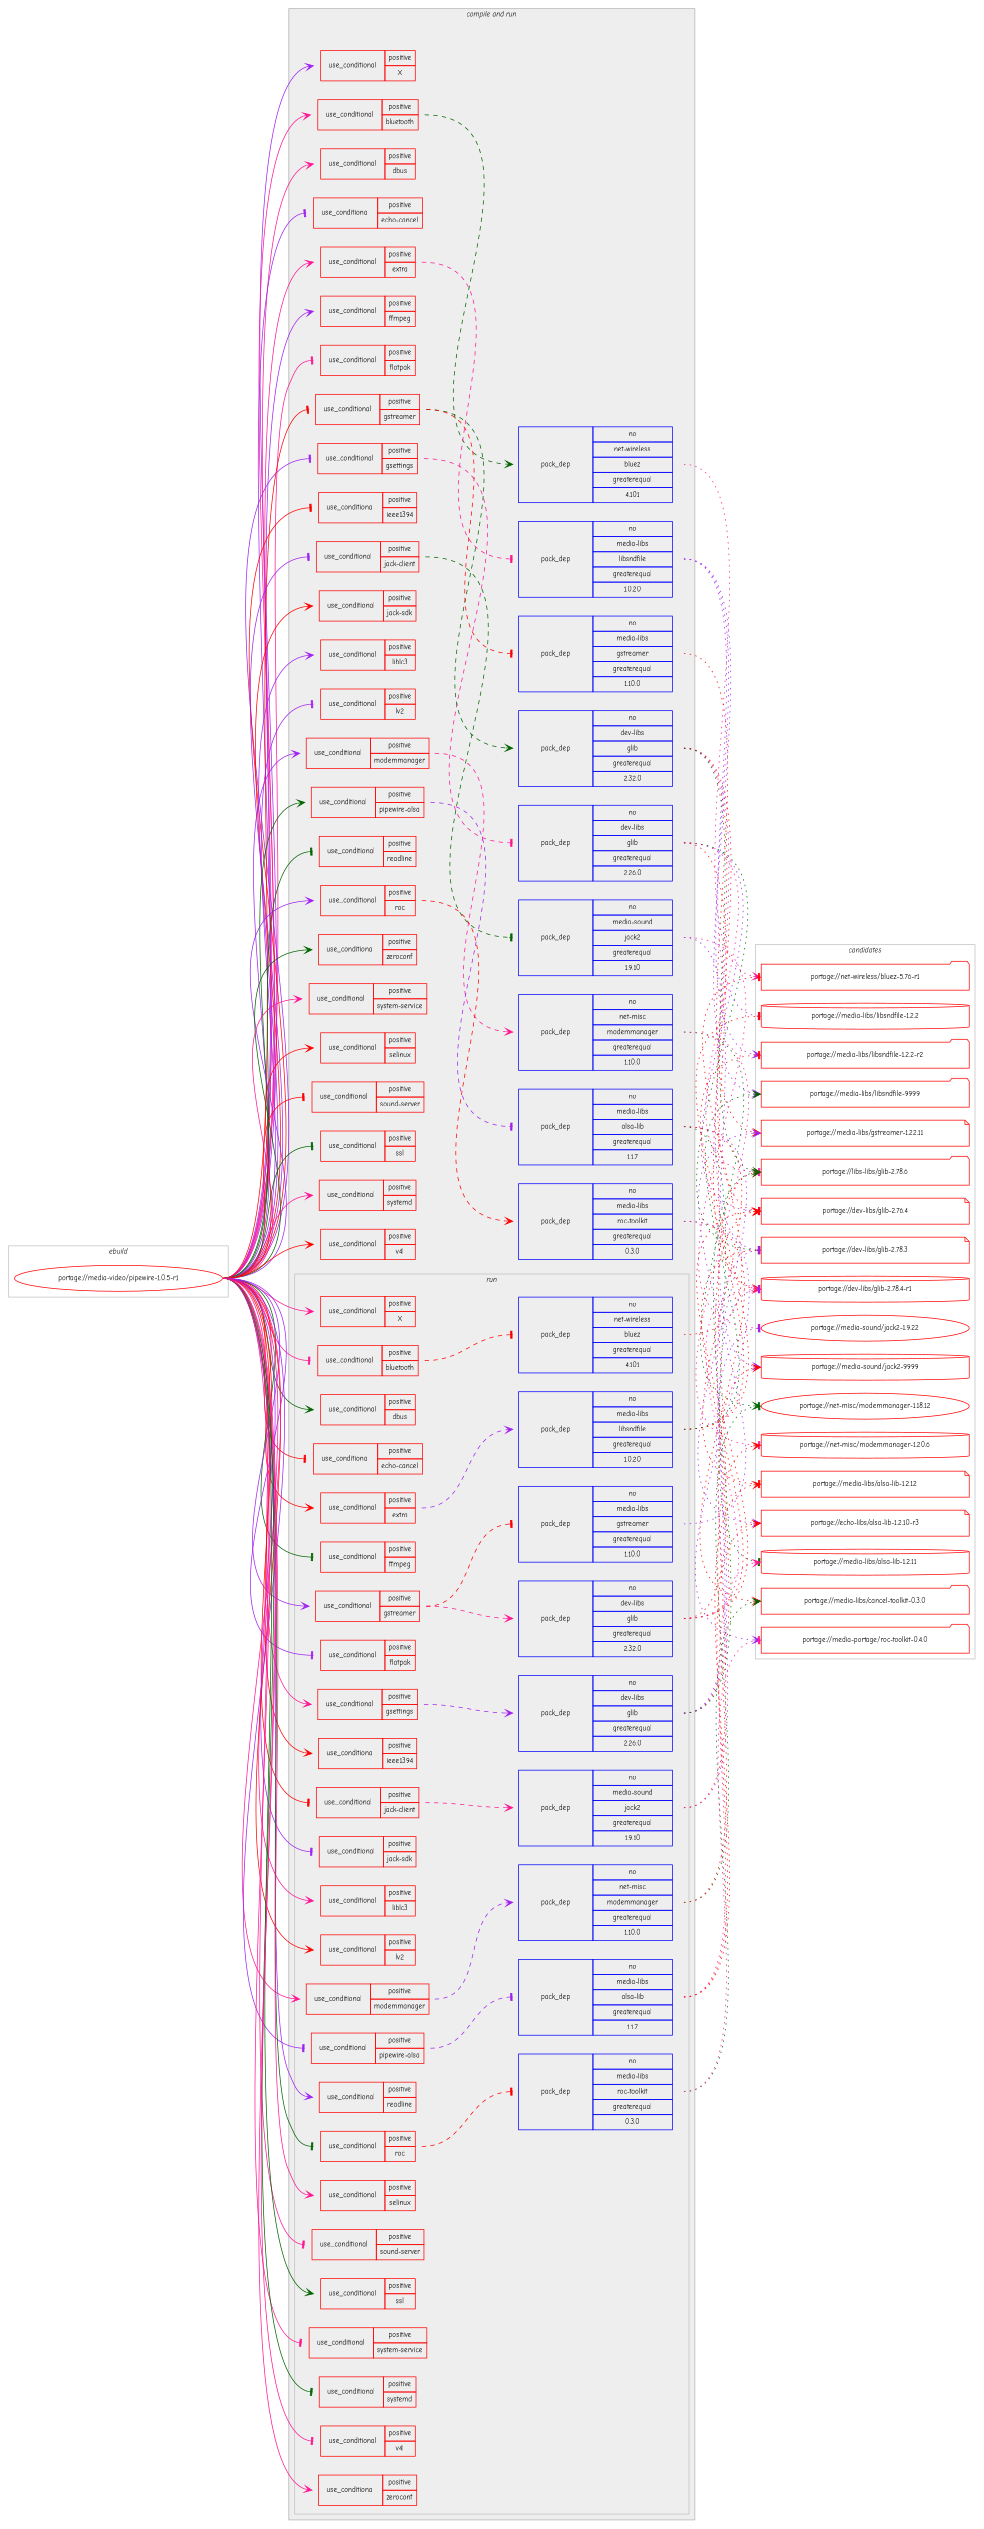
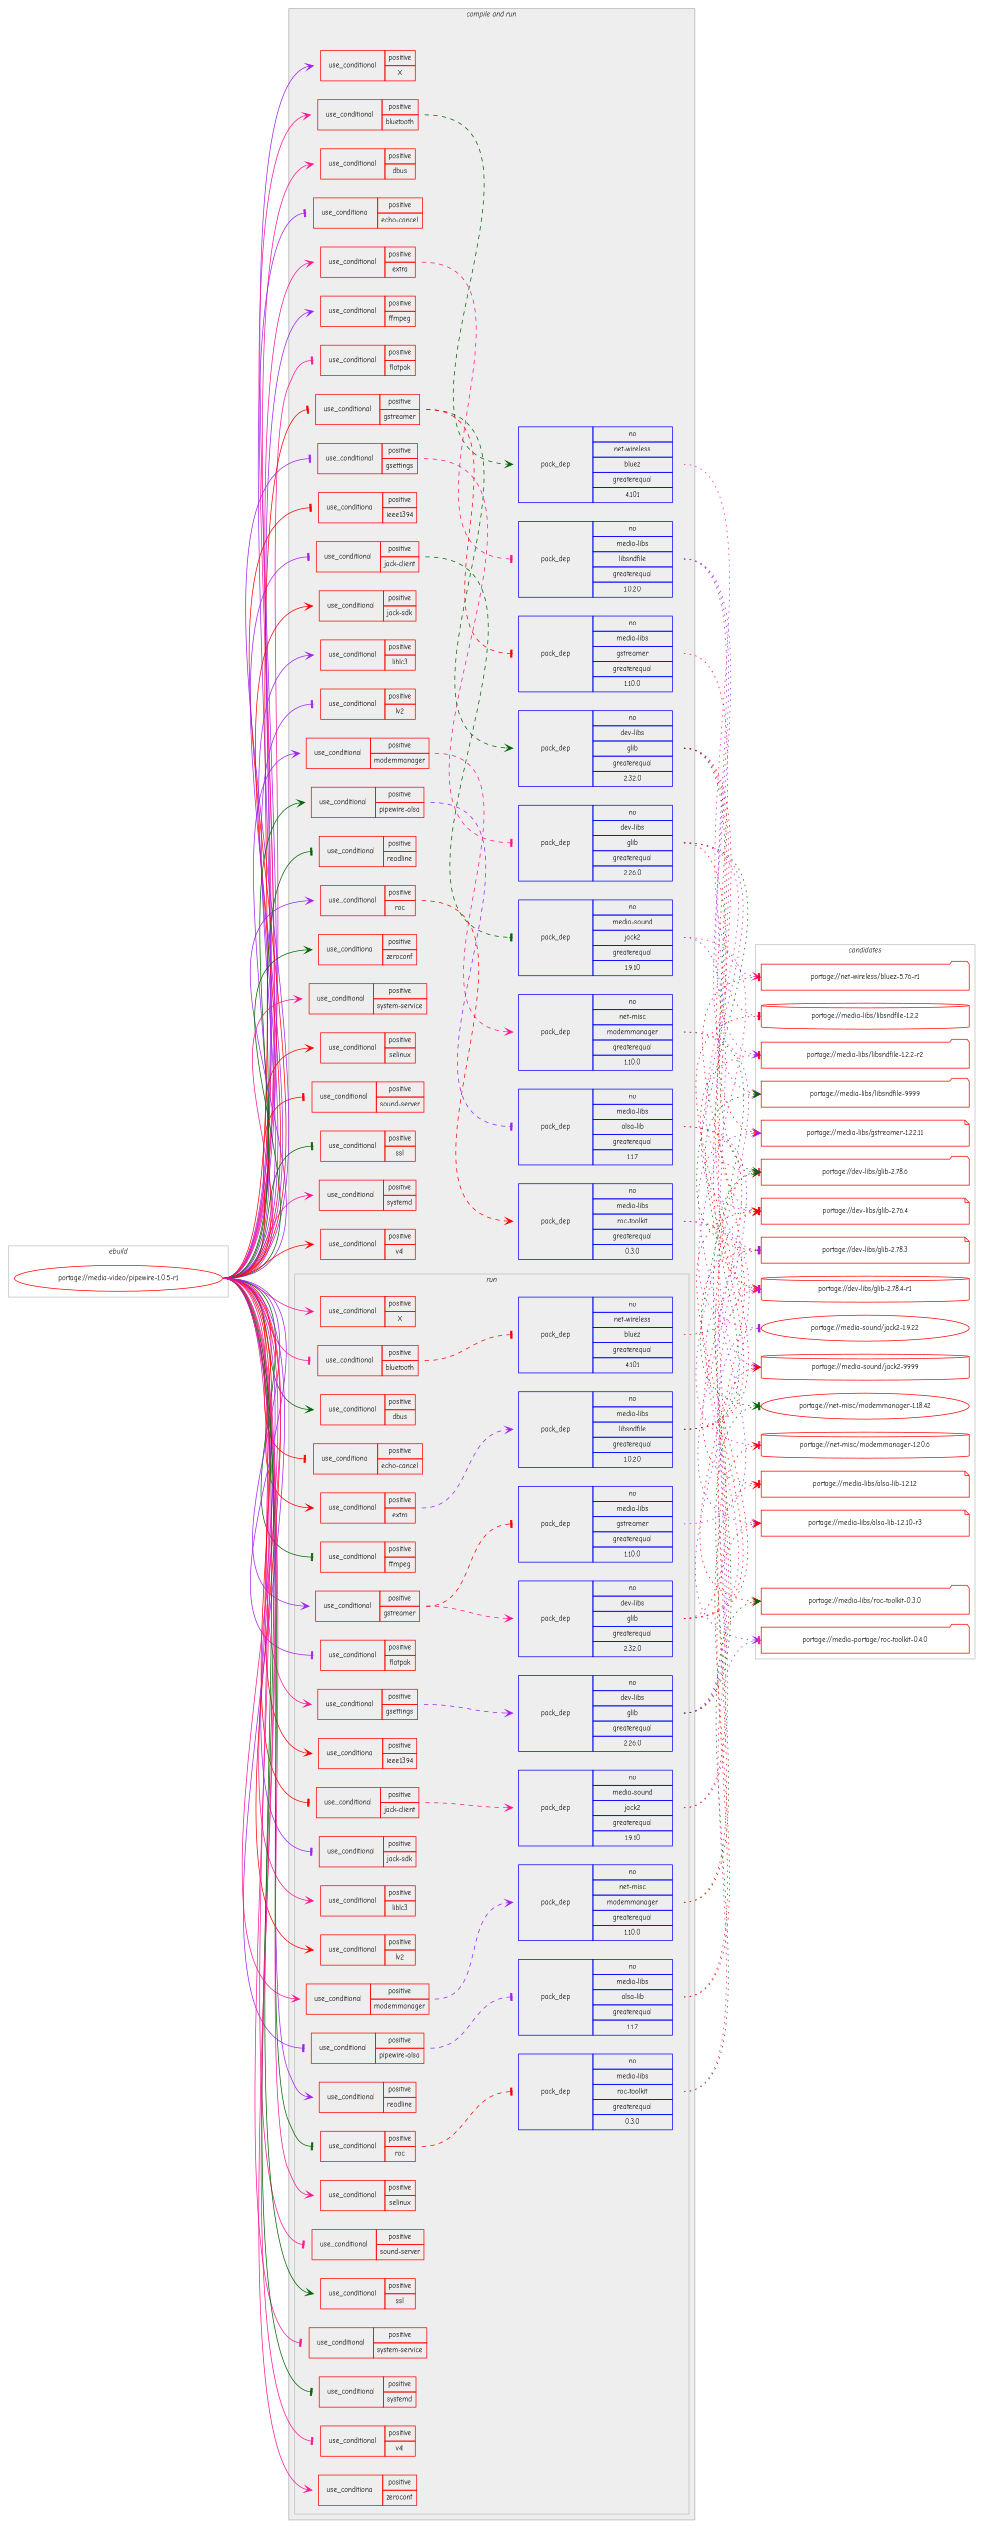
node "portage://libs-libs/glib-2.78.6": label "portage://libs-libs/glib-2.78.6" -> "portage://dev-libs/glib-2.78.6"
node "portage://net-misc/modemmanager-1.18.12": label "portage://net-misc/modemmanager-1.18.12" -> "portage://net-misc/modemmanager-1.18.42"
node "portage://echo-libs/alsa-lib-1.2.10-r3": label "portage://echo-libs/alsa-lib-1.2.10-r3" -> "portage://media-libs/alsa-lib-1.2.10-r3"
node "portage://media-libs/alsa-lib-1.2.11": removed
node "portage://media-libs/cancel-toolkit-0.3.0": label "portage://media-libs/cancel-toolkit-0.3.0" -> "portage://media-libs/roc-toolkit-0.3.0"
